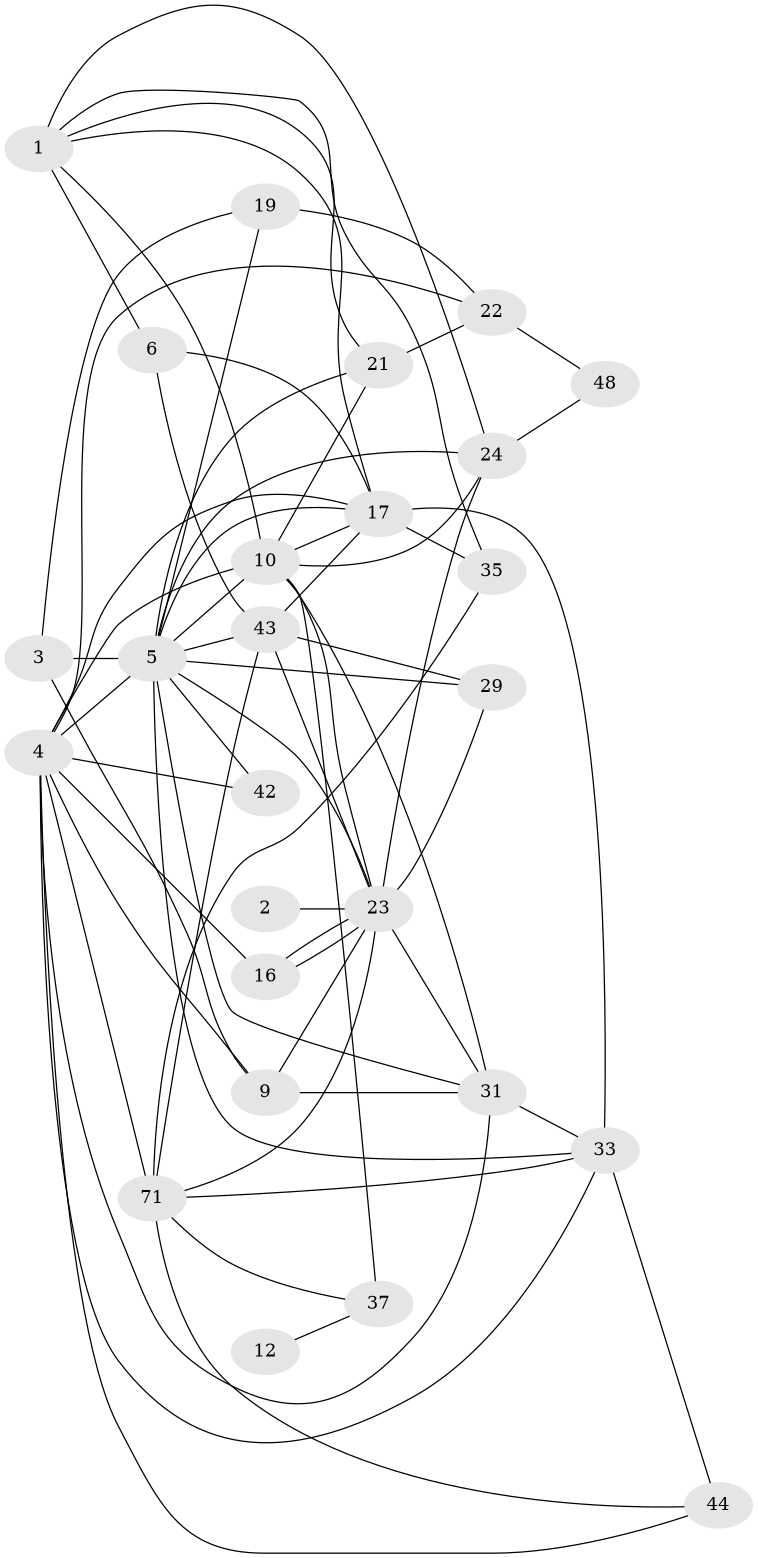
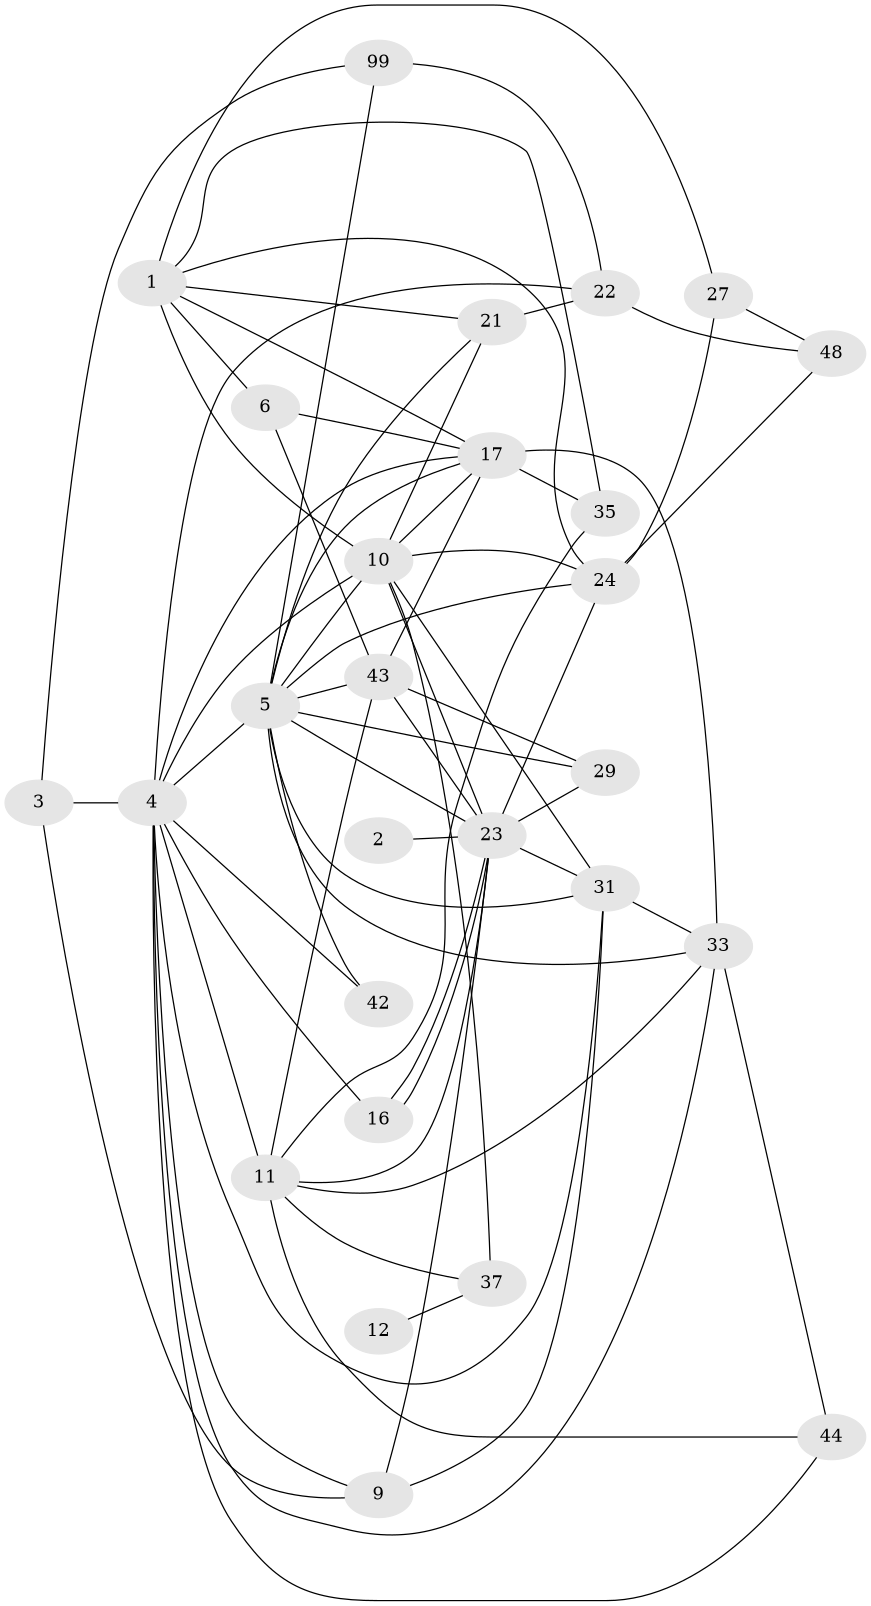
node "19": label "19" -> "99"
node "27": added
edge "3" -- "5": now "3" -- "4"
node "71": label "71" -> "11"
